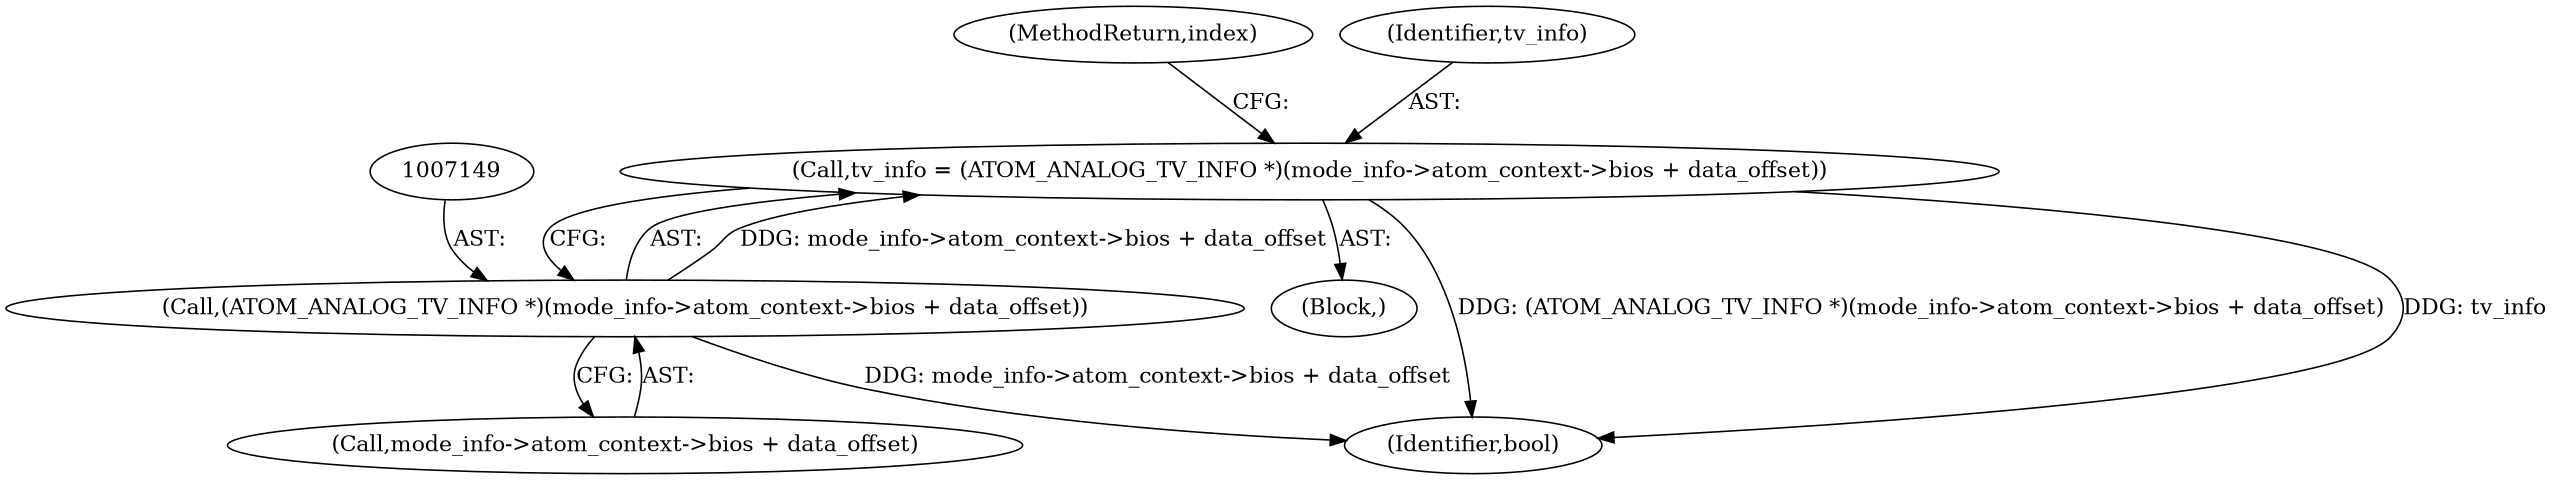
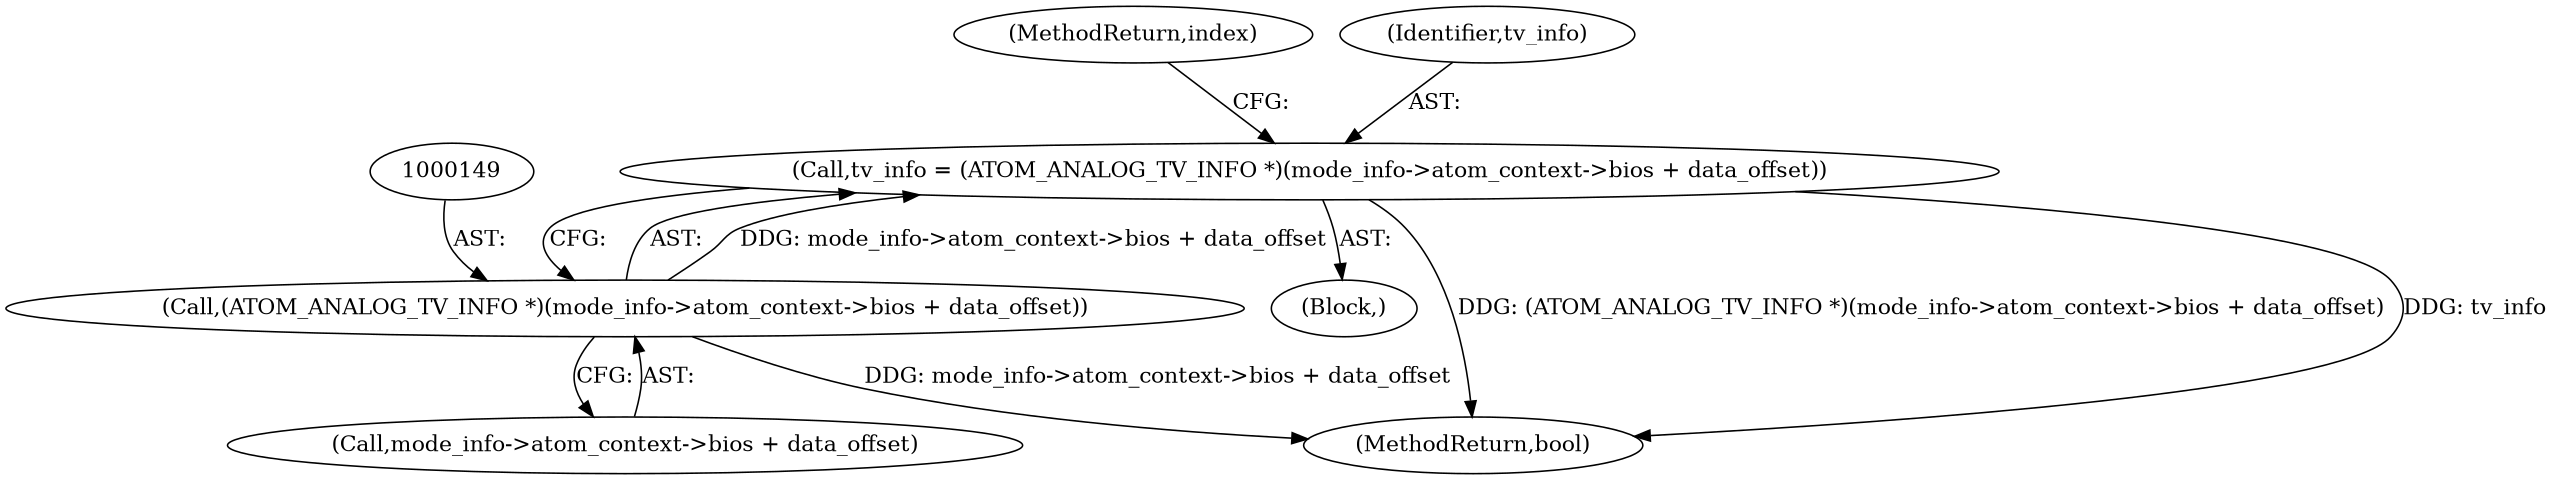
node "1007149": label "1007149" -> "1000149"
node "(Identifier,bool)": label "(Identifier,bool)" -> "(MethodReturn,bool)"
